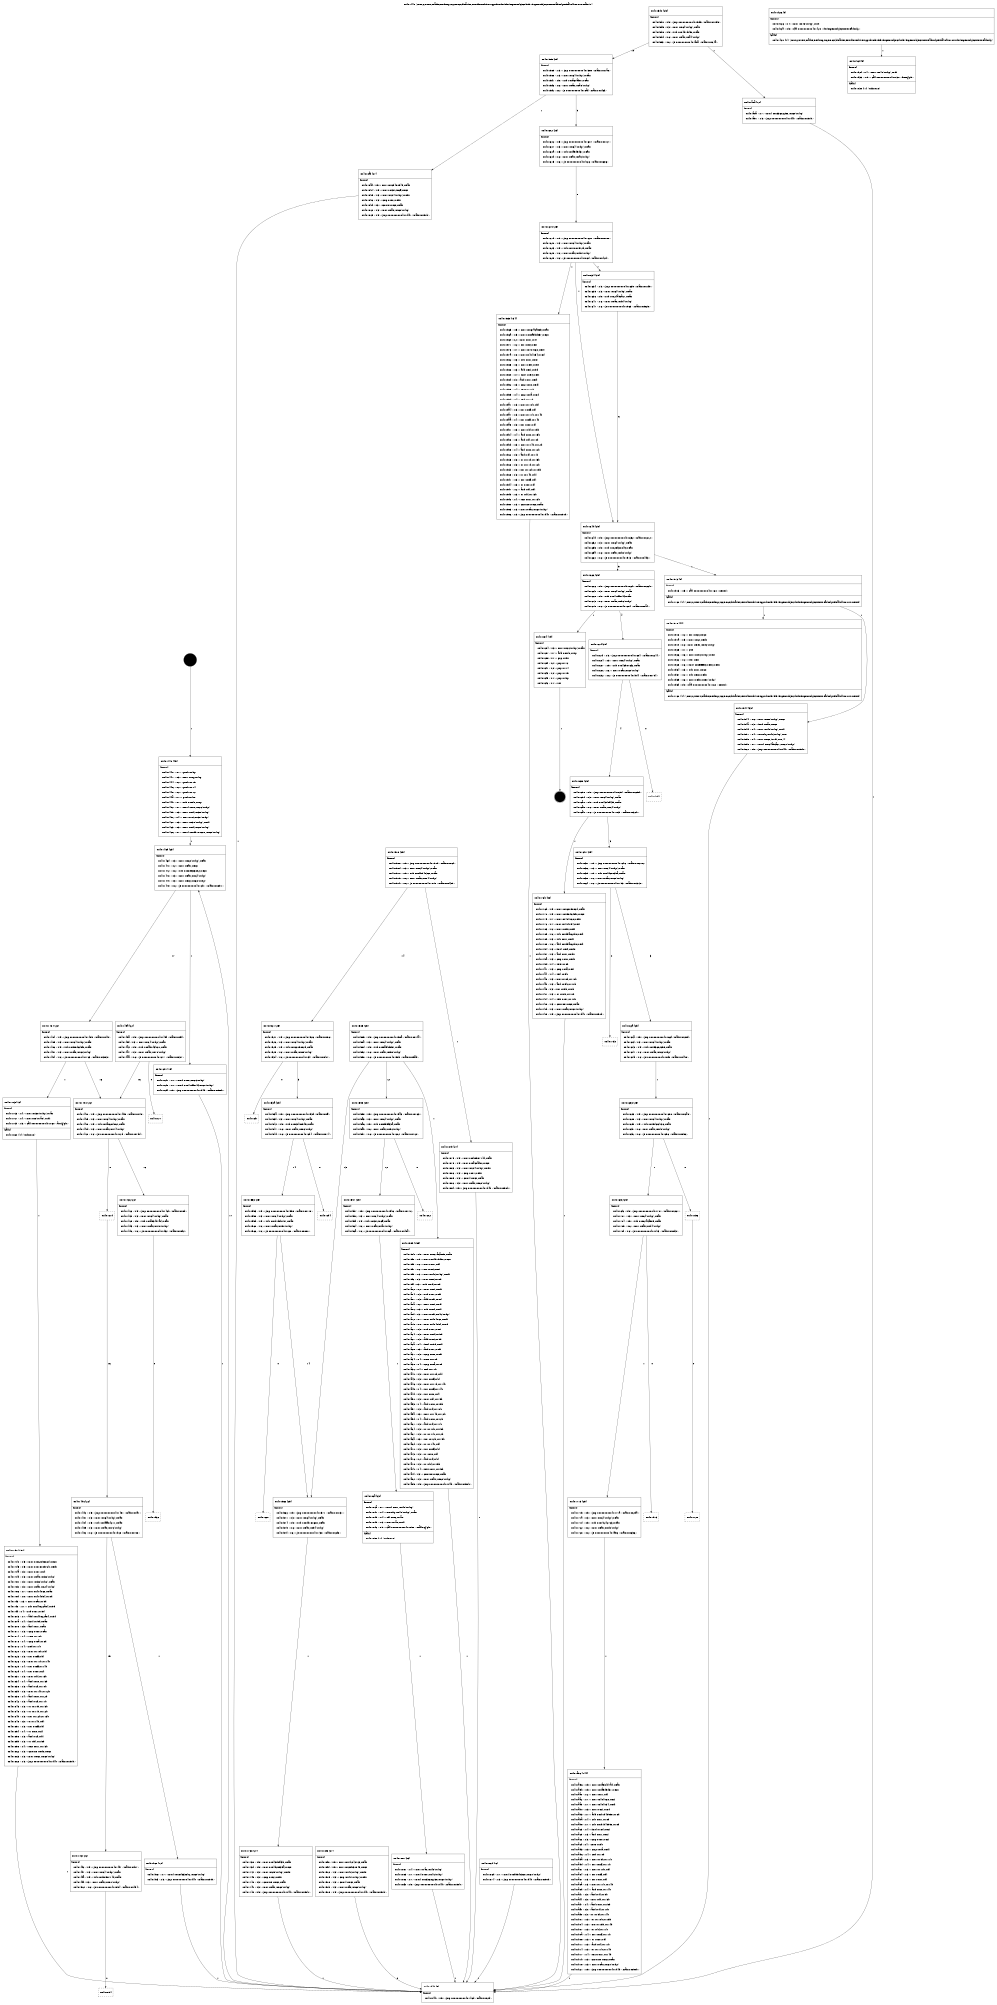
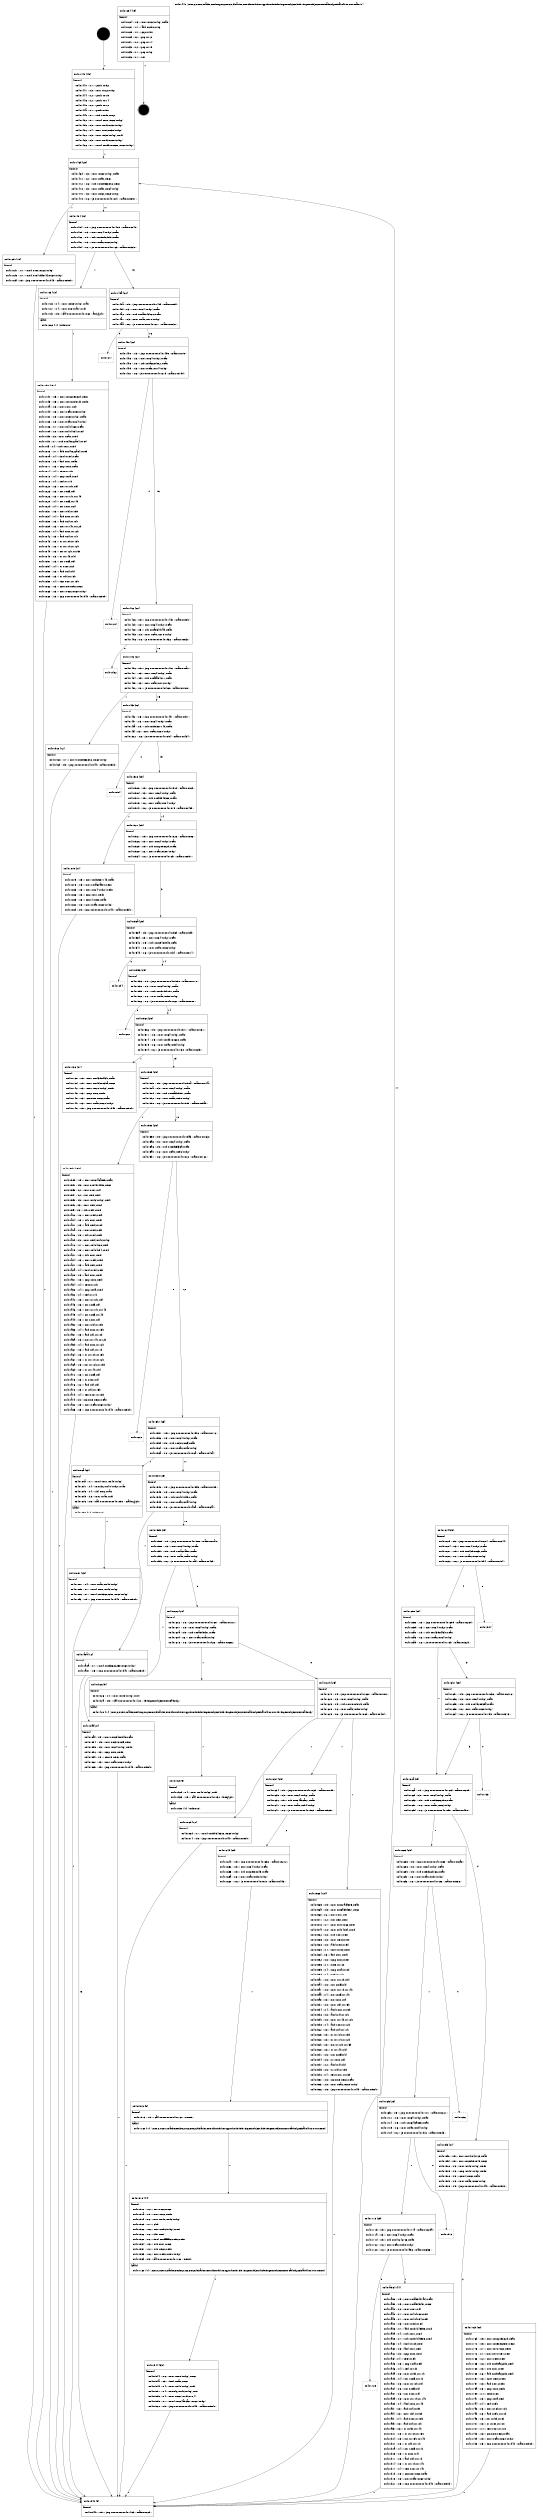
edge "0x40161b [25]" -> "0x40164d [25]": now "0x40161b [25]" -> "0x40186d [12]"
node "0x401666 [25]": removed
edge "0x401913 [5]" -> "0x401944 [33]": now "0x401918 [44]" -> "0x401944 [33]"
edge "0x4014f2 [22]" -> "0x401508 [25]": added, label "15"
edge "0x401a8a [12]" -> "0x401d4b [5]": label " 1" -> " 16"
edge "0x401698 [25]" -> "0x40176b [88]": now "0x401698 [25]" -> "0x4016ca [25]"
edge "0x401484 [22]" -> "0x4014b0 [22]": now "0x401484 [22]" -> "0x40149a [22]"
node "0x401cf7": removed
edge "0x401585 [25]" -> "0x40156c [25]": reversed
edge "0x401c1d" -> "0x4014dc [22]": now "0x4014c6 [22]" -> "0x4014dc [22]"
edge "0x401c96" -> "0x40172e": now "0x401715 [25]" -> "0x40172e"
edge "0x4015b7 [25]" -> "0x4015d0 [25]": added, label "11"
edge "0x401602 [25]" -> "0x401b26 [9]": added, label "1"
edge "0x4016ca [25]" -> "0x4018f8 [27]": added, label "2"
edge "0x401738 [27]" -> "0x401d4b [5]": removed, label "1"
